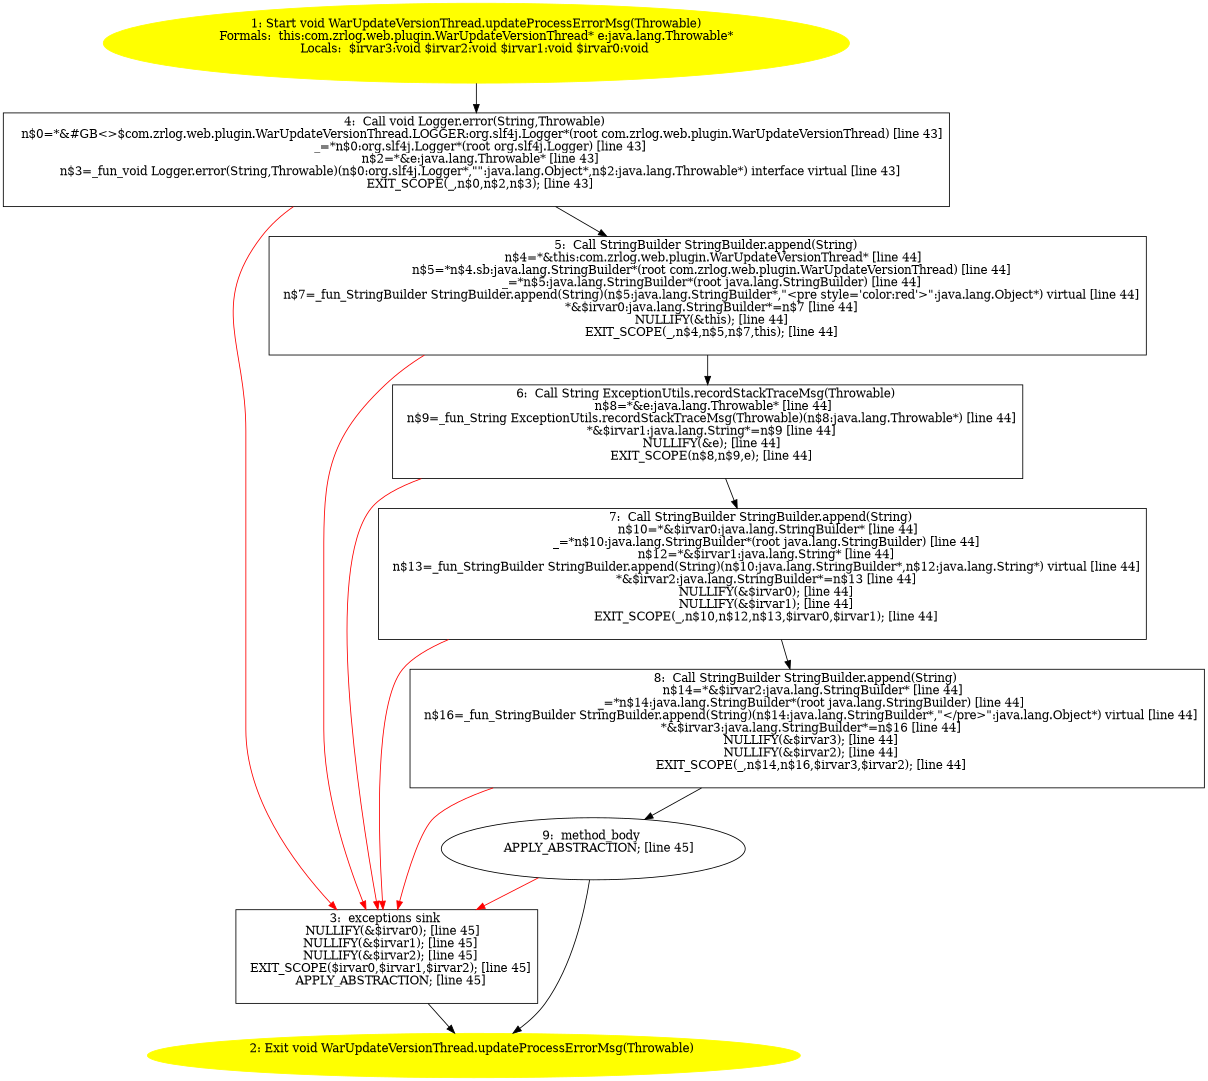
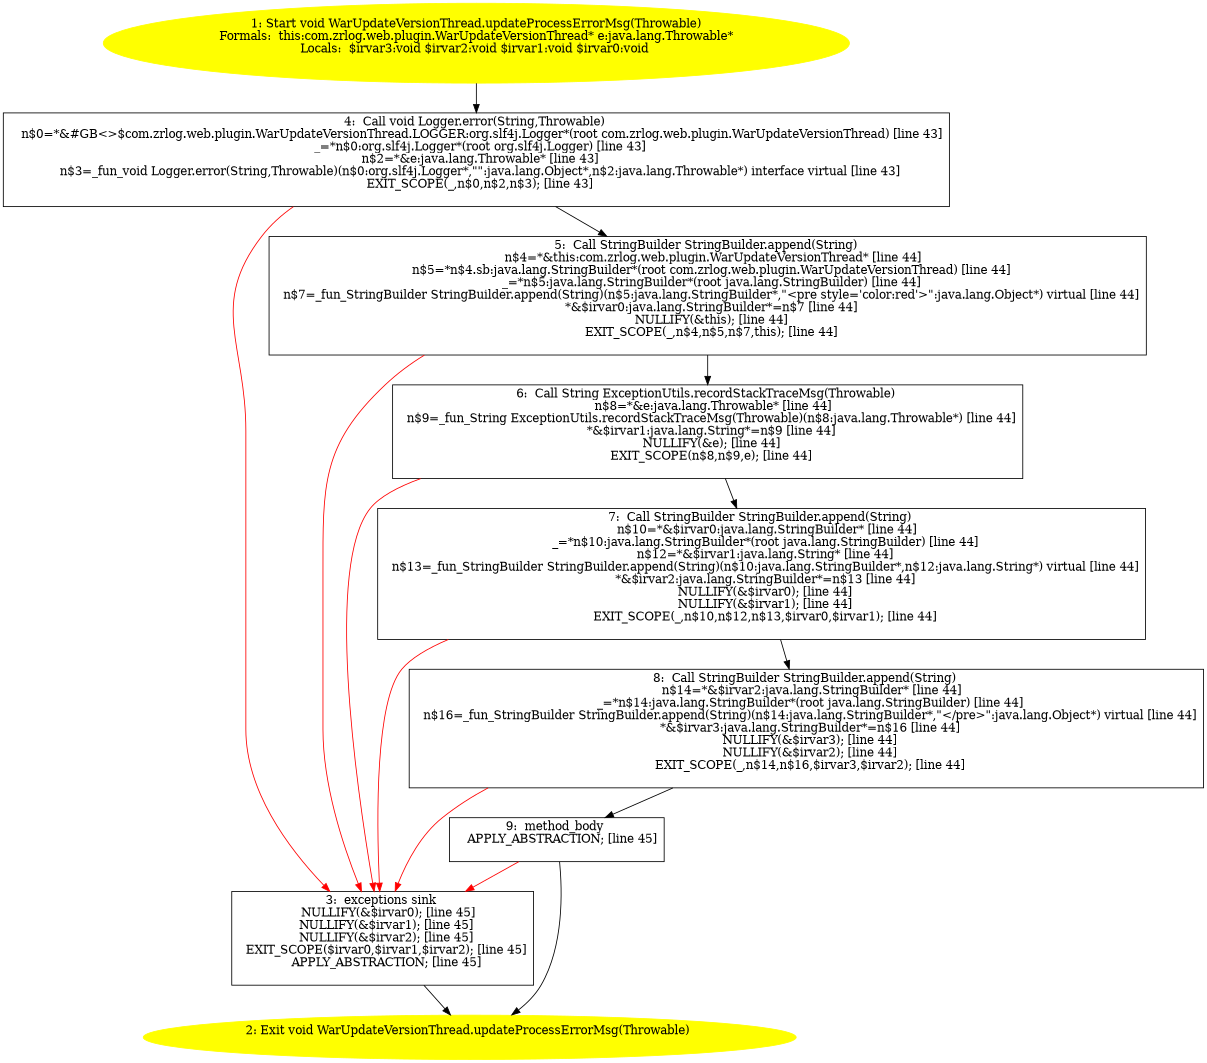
node "9:  method_body APPLY_ABSTRACTION; [line 45]": shape ellipse -> box
